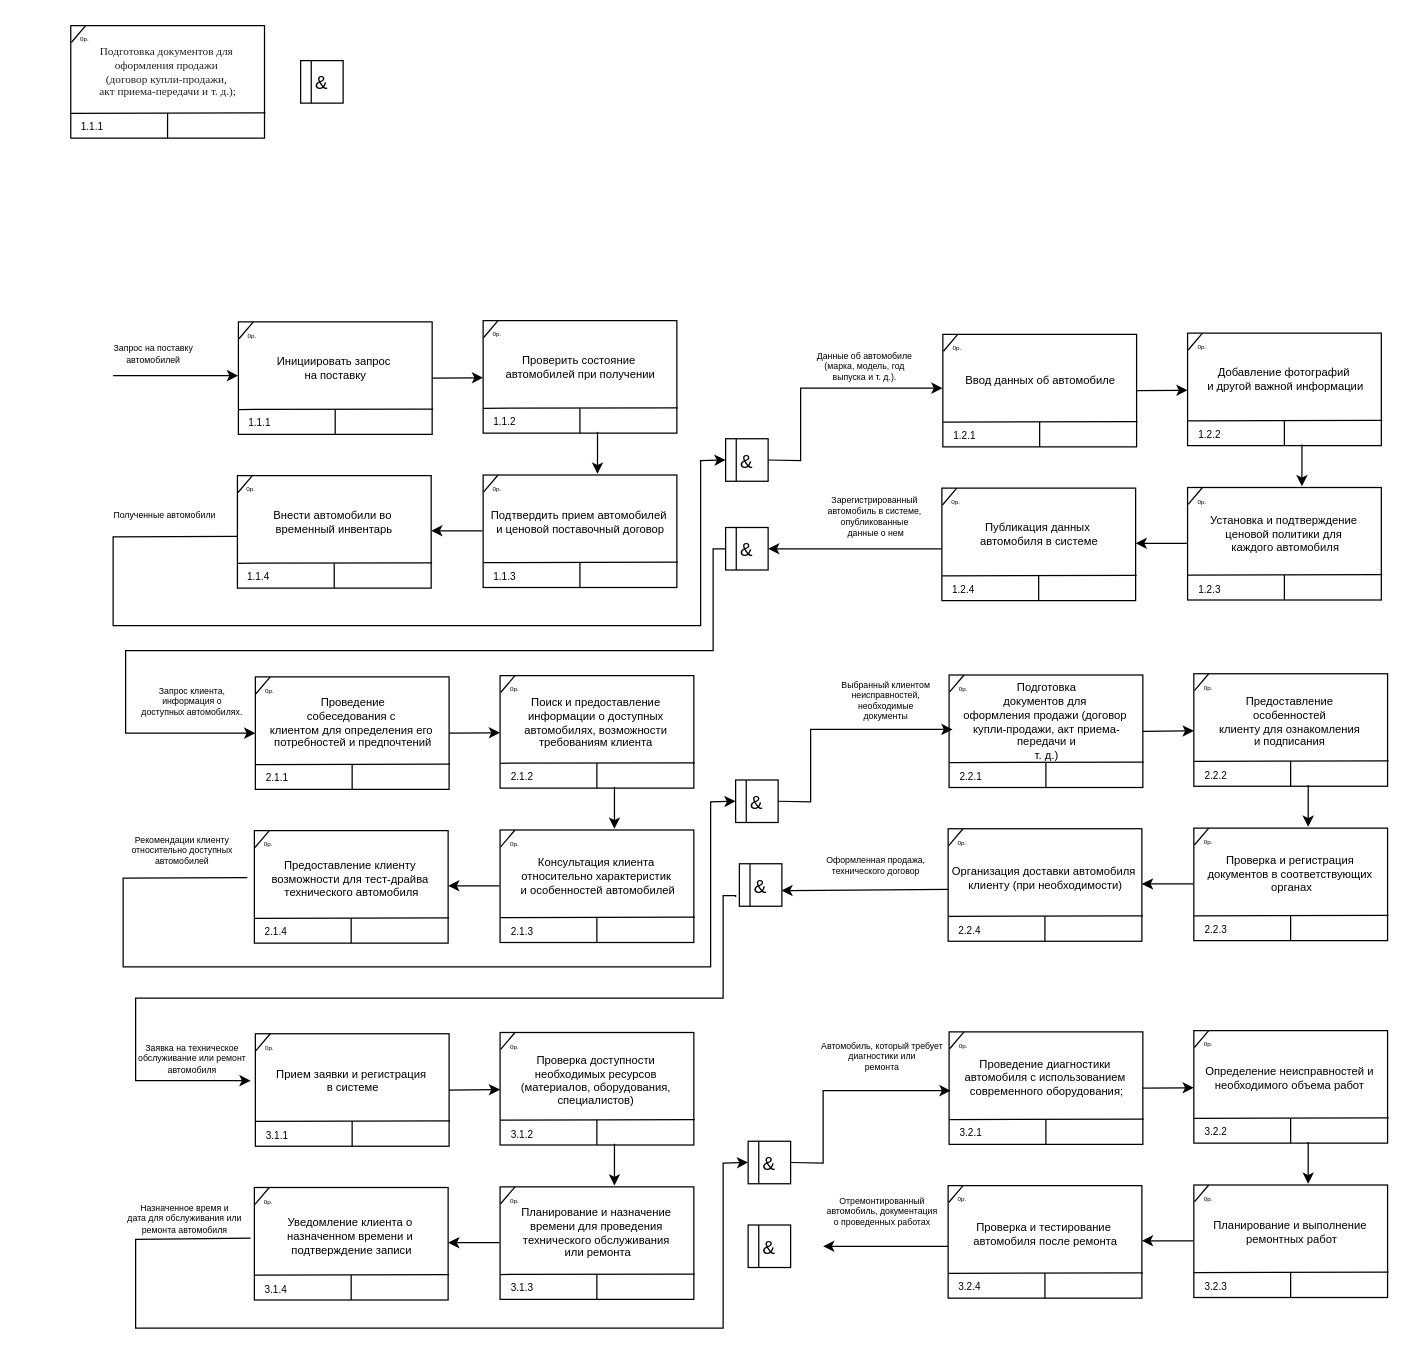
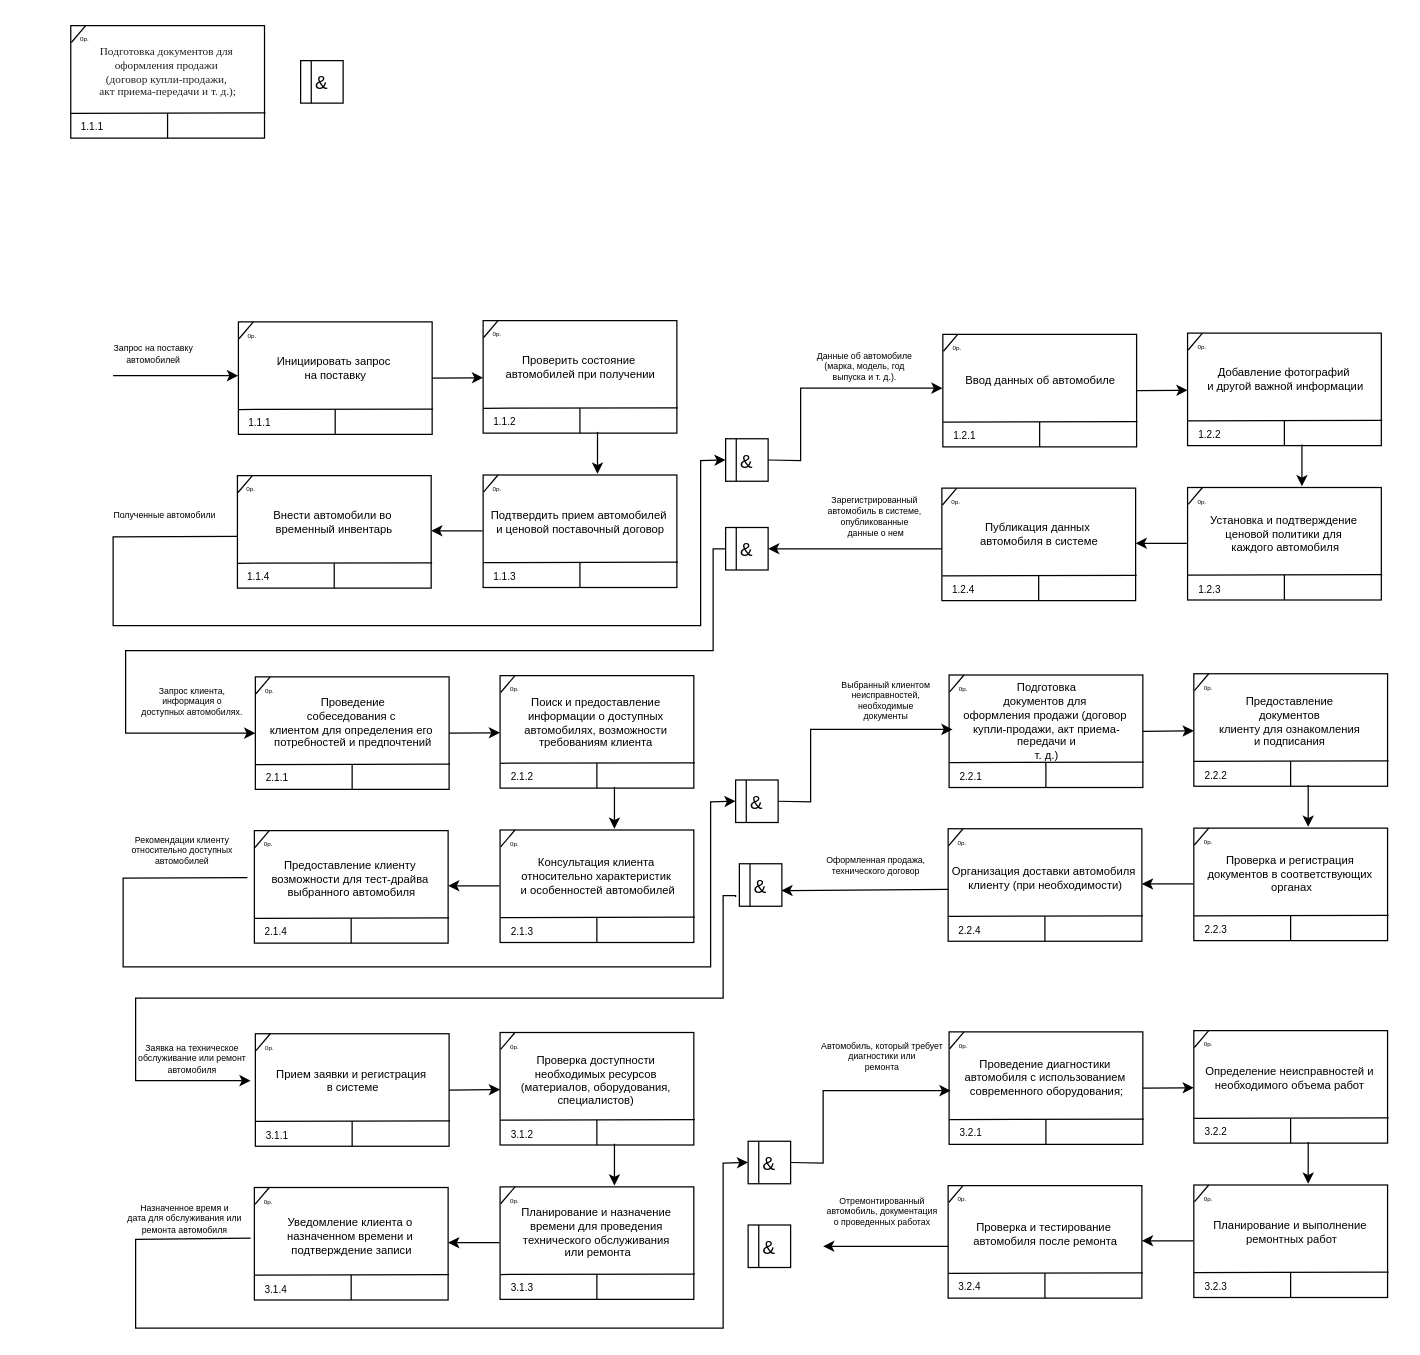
node "Предоставление особенностей клиенту для ознакомления и подписания": label "Предоставление особенностей клиенту для ознакомления и подписания" -> "Предоставление документов клиенту для ознакомления и подписания"
node "Предоставление клиенту возможности для тест-драйва технического автомобиля": label "Предоставление клиенту возможности для тест-драйва технического автомобиля" -> "Предоставление клиенту возможности для тест-драйва выбранного автомобиля"
